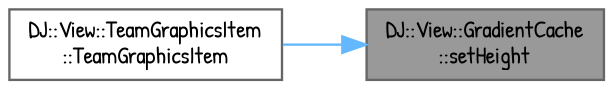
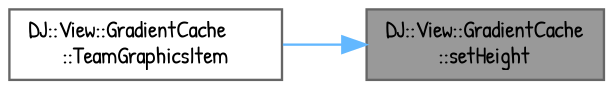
node "DJ::View::TeamGraphicsItem ::TeamGraphicsItem": label "DJ::View::TeamGraphicsItem ::TeamGraphicsItem" -> "DJ::View::GradientCache ::TeamGraphicsItem"
